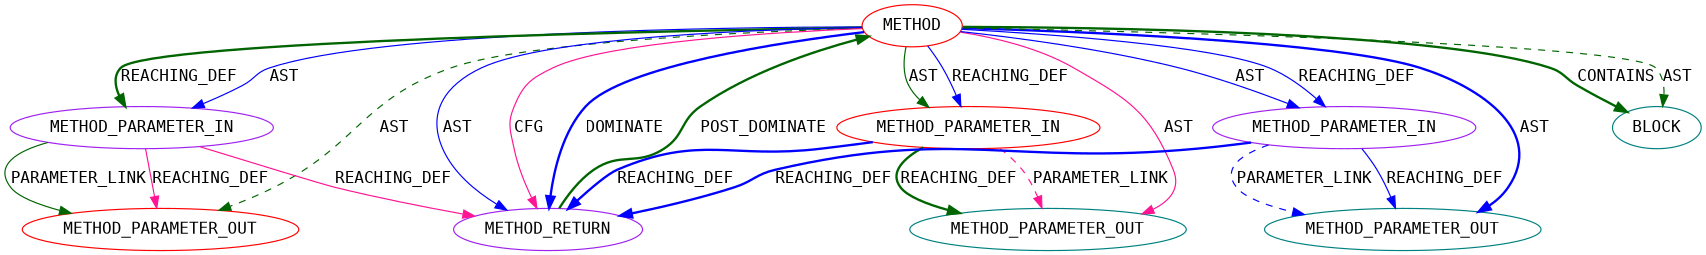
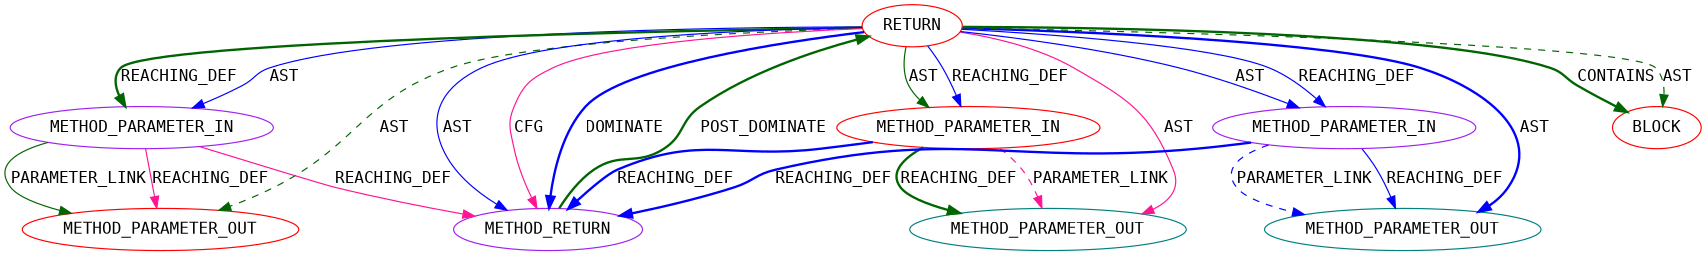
node "METHOD": label "METHOD" -> "RETURN"
node "BLOCK": color teal -> red
